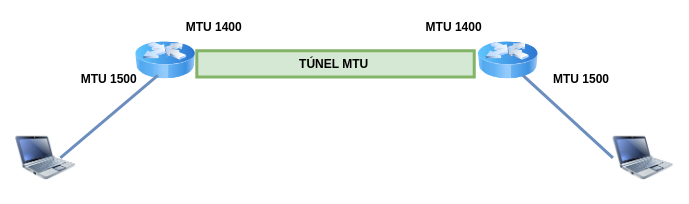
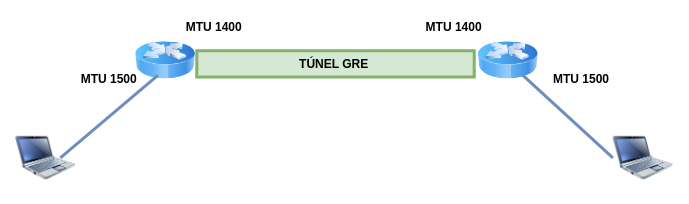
node "TÚNEL MTU": label "TÚNEL MTU" -> "TÚNEL GRE"
